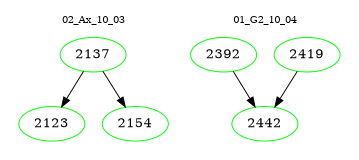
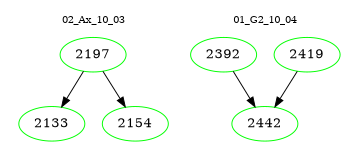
node "2137": label "2137" -> "2197"
node "2123": label "2123" -> "2133"
